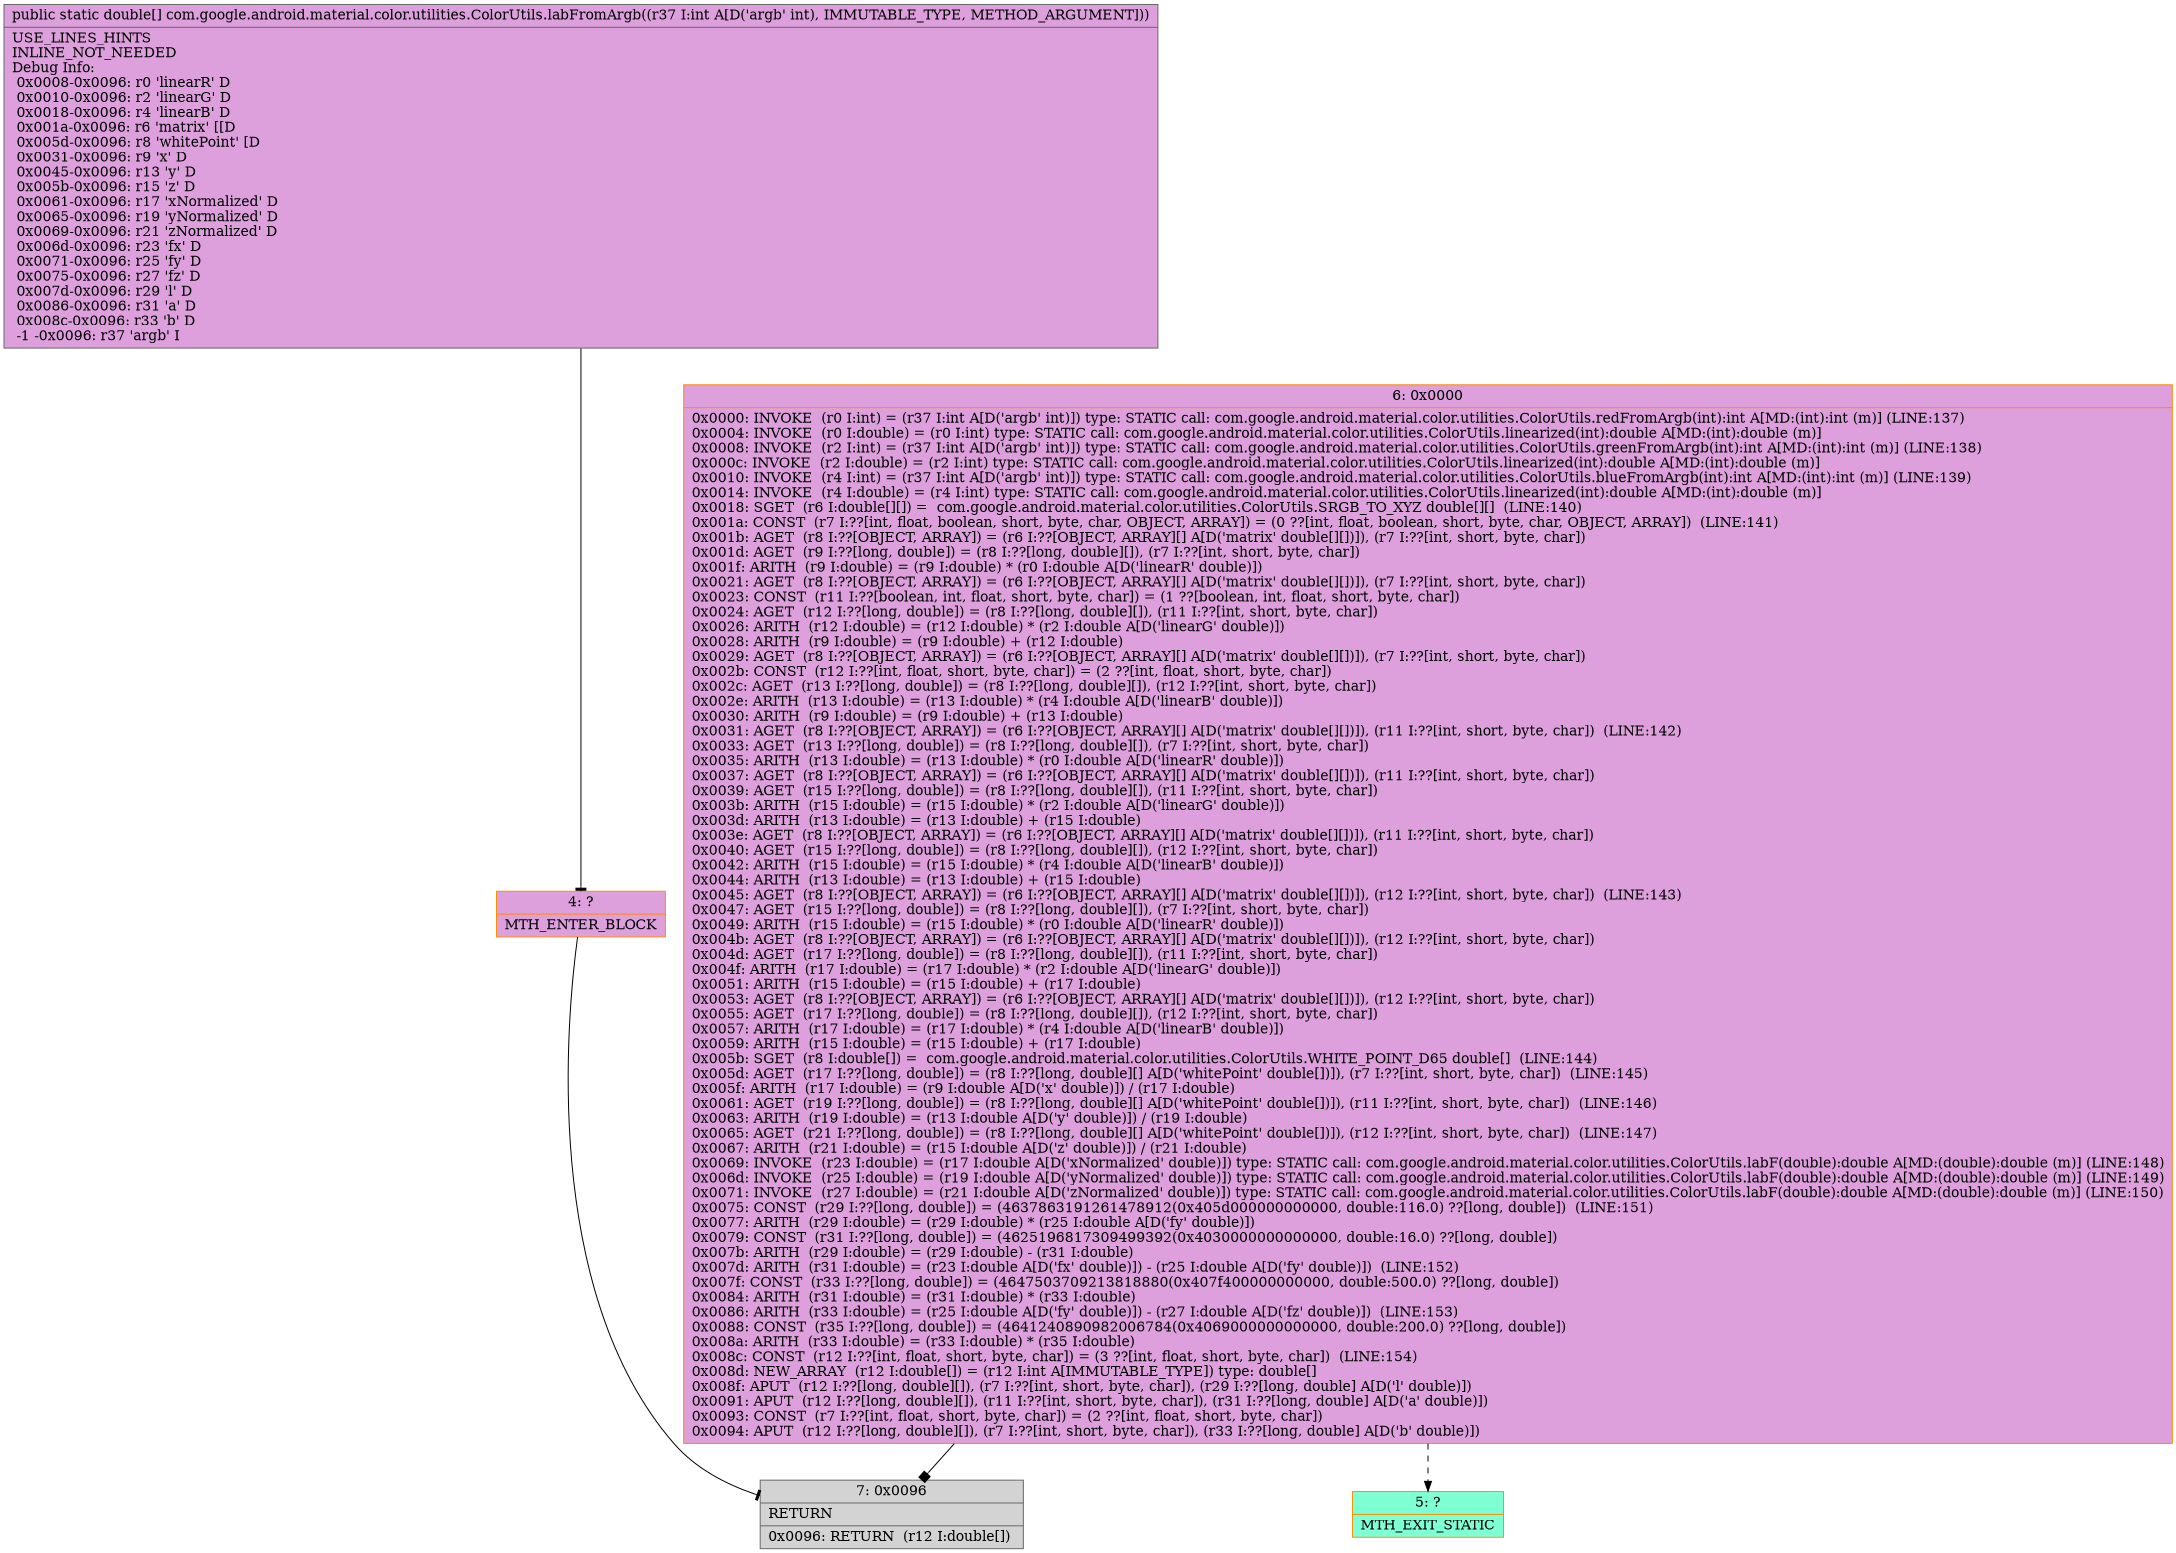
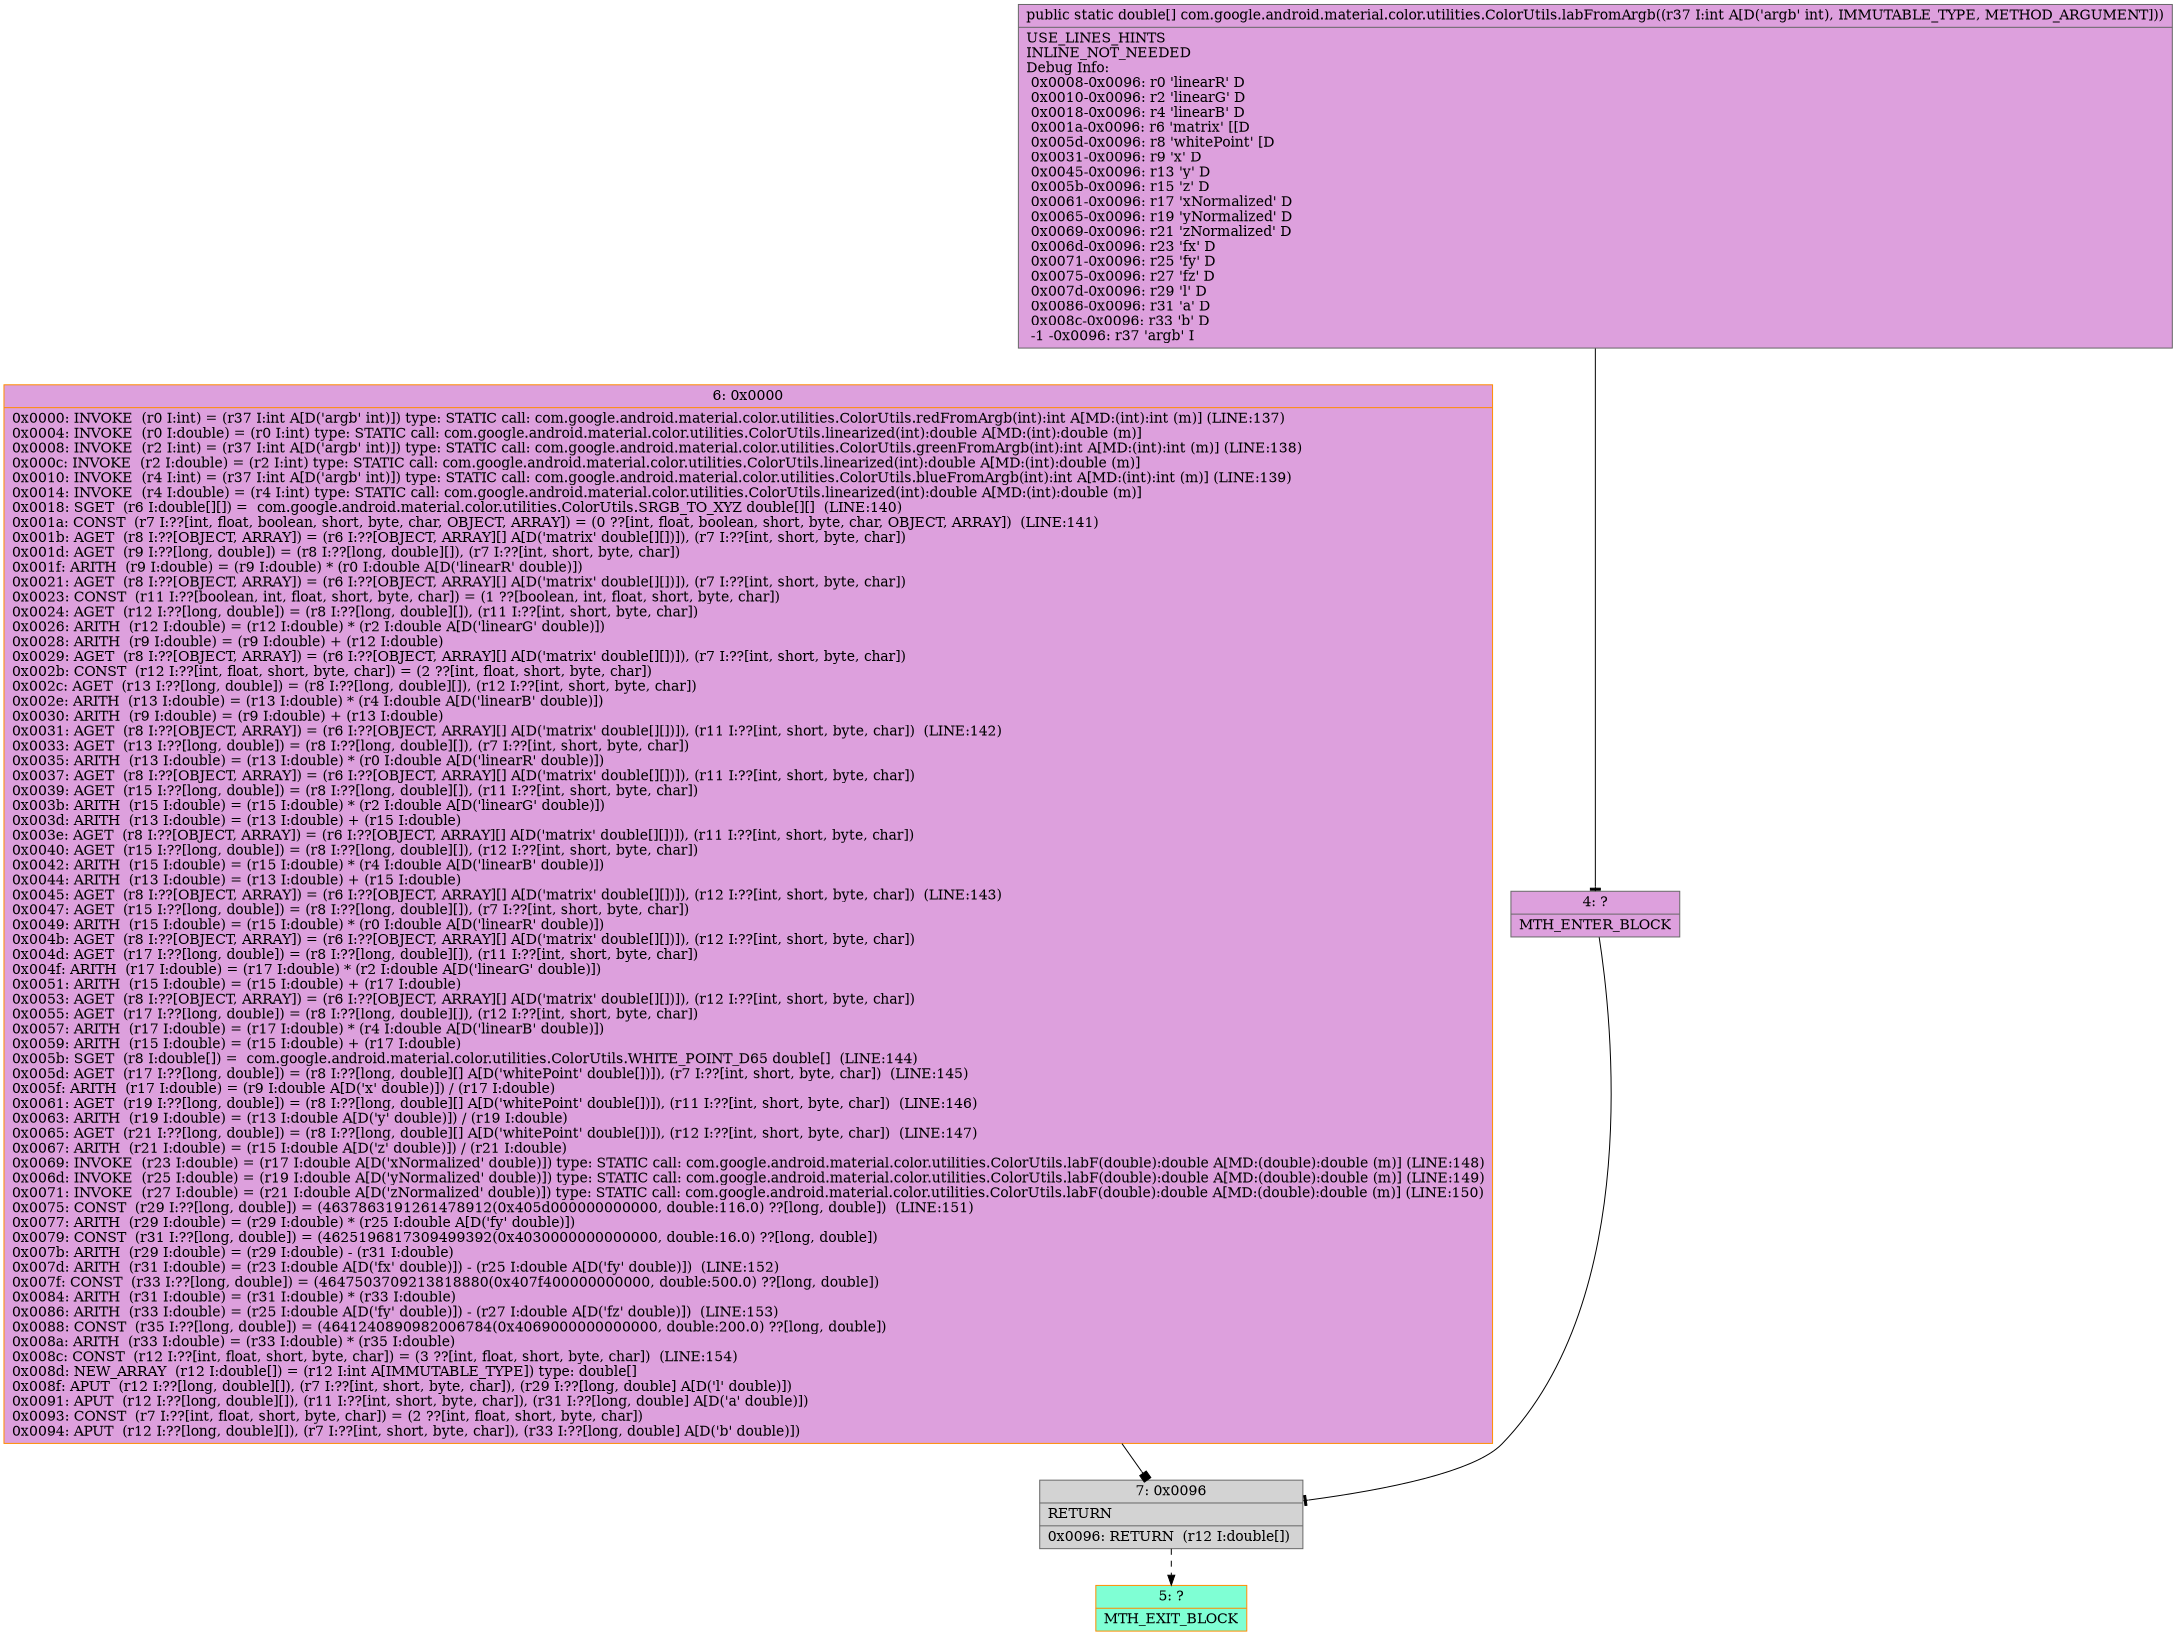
node "4: ?": color darkorange -> gray40
edge "6: 0x0000" -> "5: ?": now "7: 0x0096" -> "5: ?"
node "5: ?": text "MTH_EXIT_STATIC" -> "MTH_EXIT_BLOCK"
